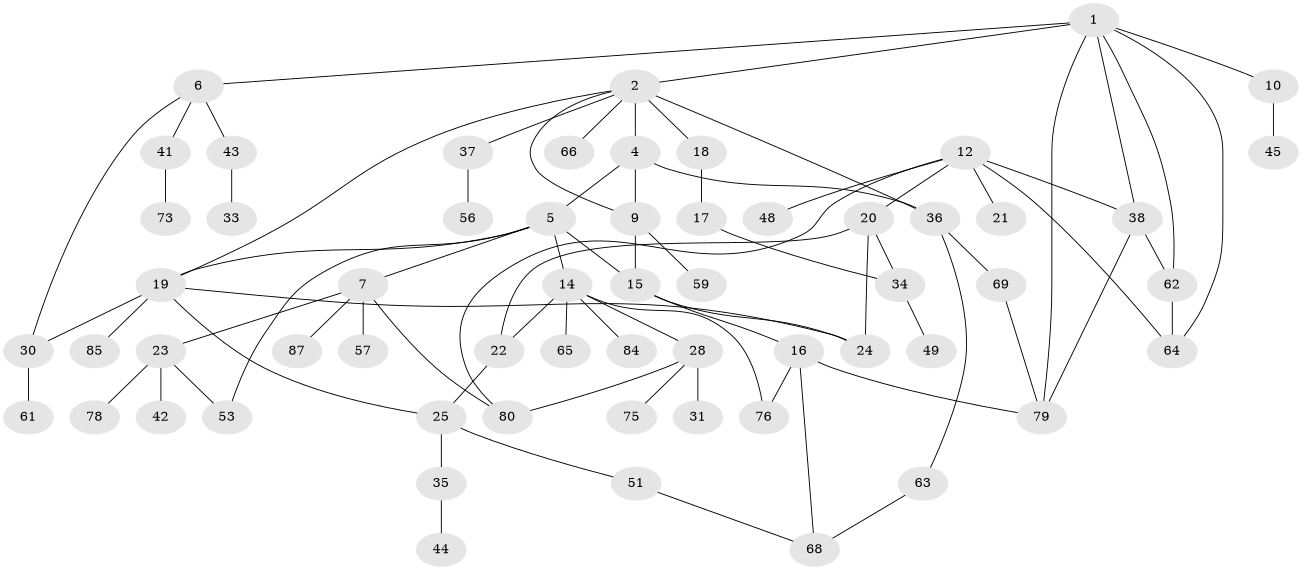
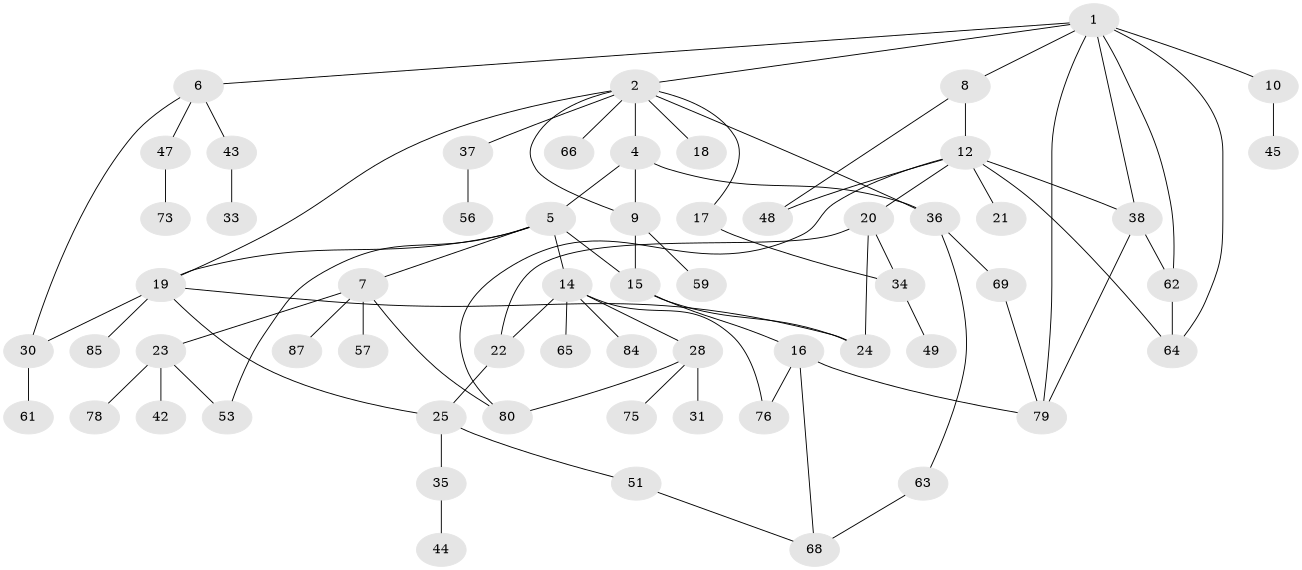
node "8": added
node "41": label "41" -> "47"
edge "18" -- "17": now "2" -- "17"
